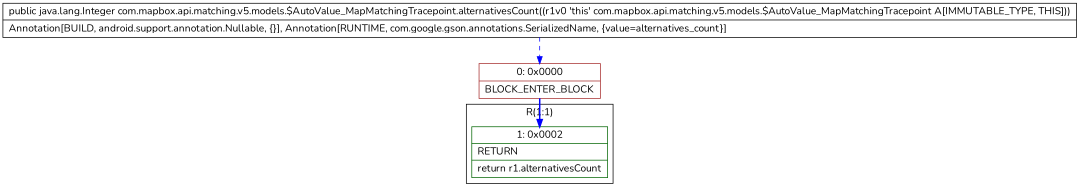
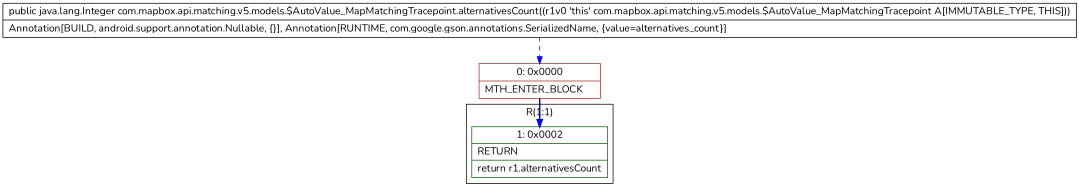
node "0: 0x0000": text "BLOCK_ENTER_BLOCK" -> "MTH_ENTER_BLOCK"
